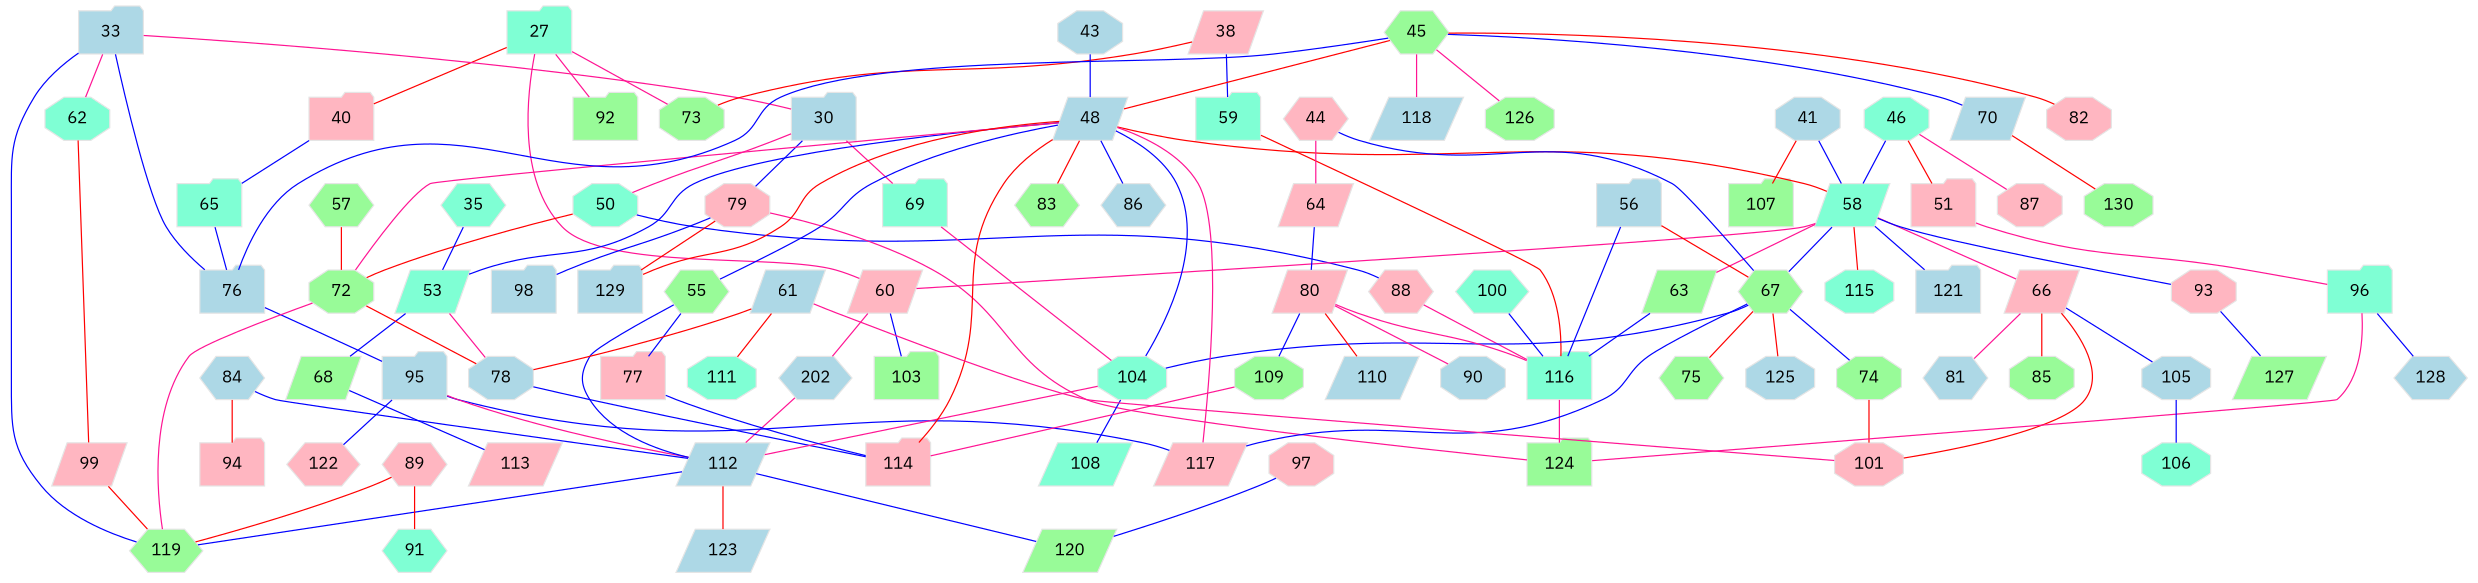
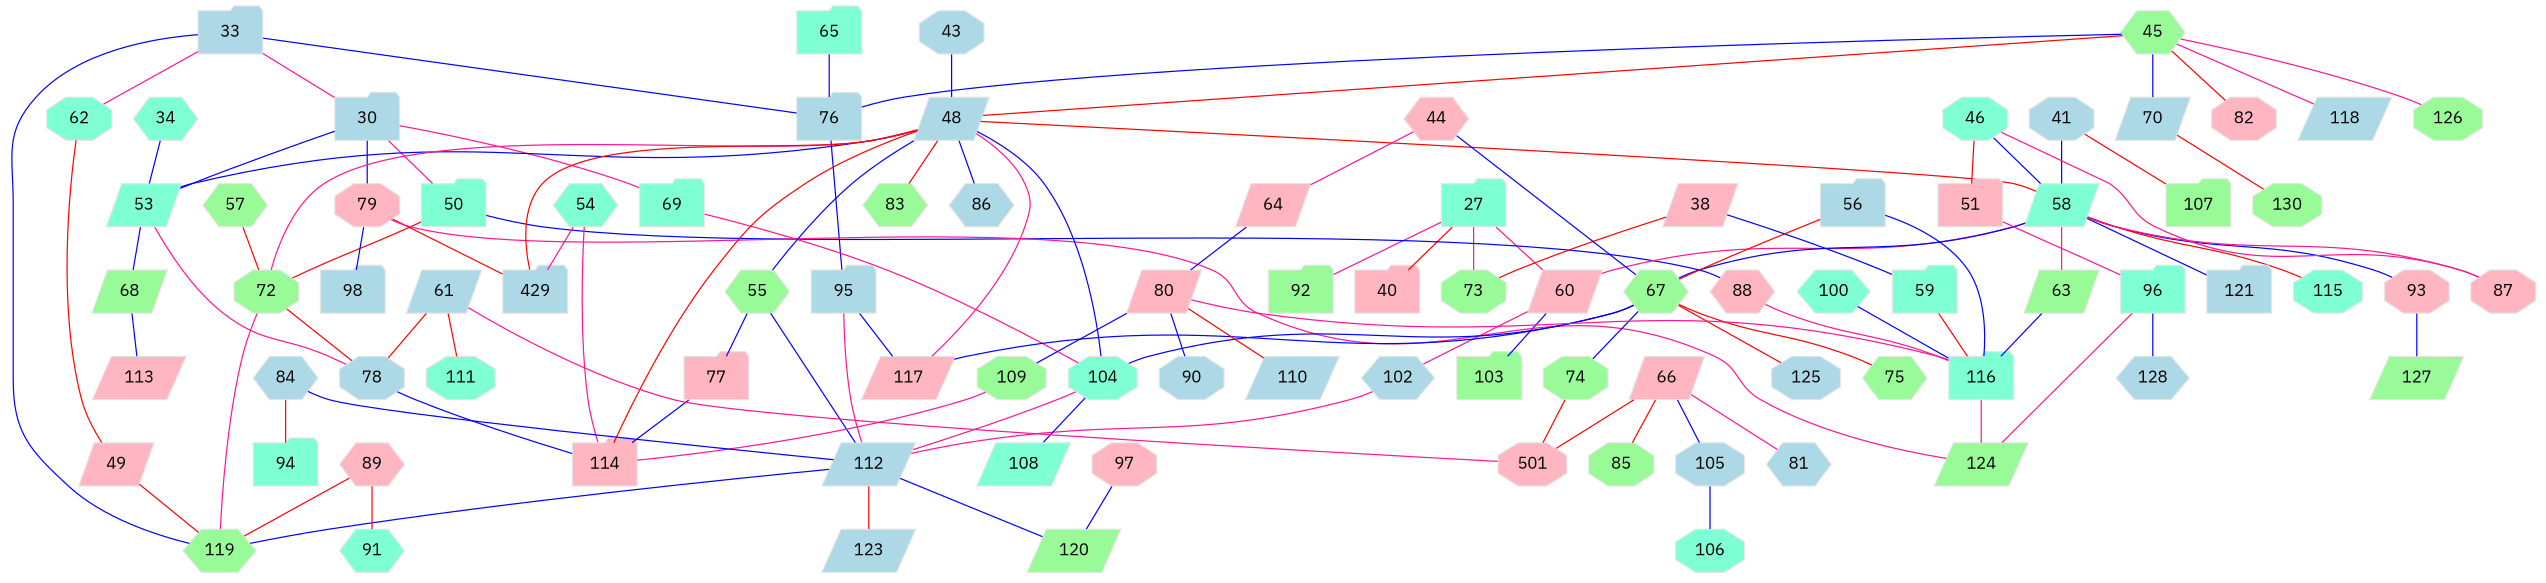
edge "30" -- "53": added
edge "40" -- "65": removed
node "35": label "35" -> "34"
node "54": added
node "50": shape octagon -> folder
edge "58" -- "66": now "58" -- "87"
node "129": label "129" -> "429"
edge "80" -- "90": color deeppink -> blue
node "202": label "202" -> "102"
node "99": label "99" -> "49"
node "94": fillcolor lightpink -> aquamarine
node "122": removed
node "124": shape folder -> parallelogram
node "101": label "101" -> "501"
